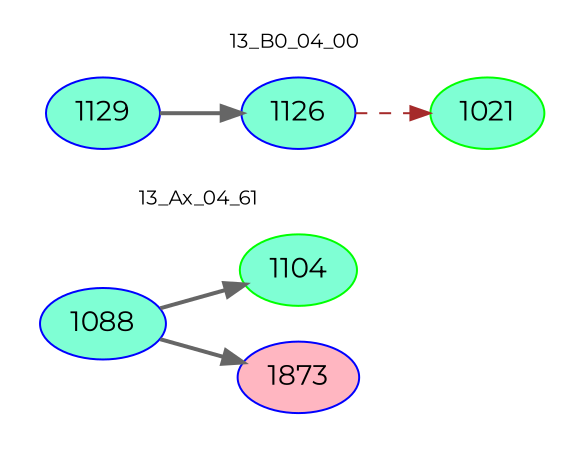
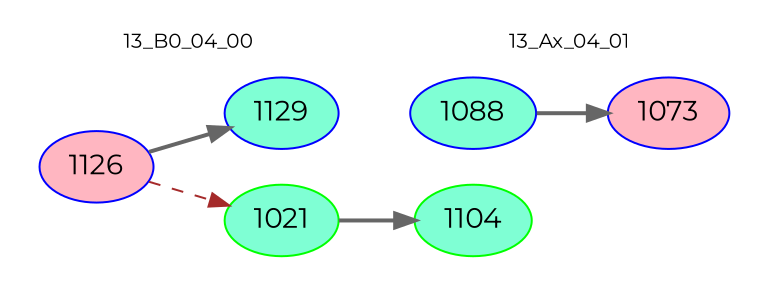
edge "1129" -> "1126": reversed
node "1126": fillcolor aquamarine -> lightpink
cluster "13_Ax_04_61": label "13_Ax_04_61" -> "13_Ax_04_01"
edge "1088" -> "1104": now "1021" -> "1104"
node "1873": label "1873" -> "1073"
